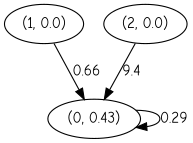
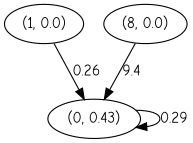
node "(2, 0.0)": label "(2, 0.0)" -> "(8, 0.0)"
edge "(1, 0.0)" -> "(0, 0.43)": label "0.66" -> "0.26"
